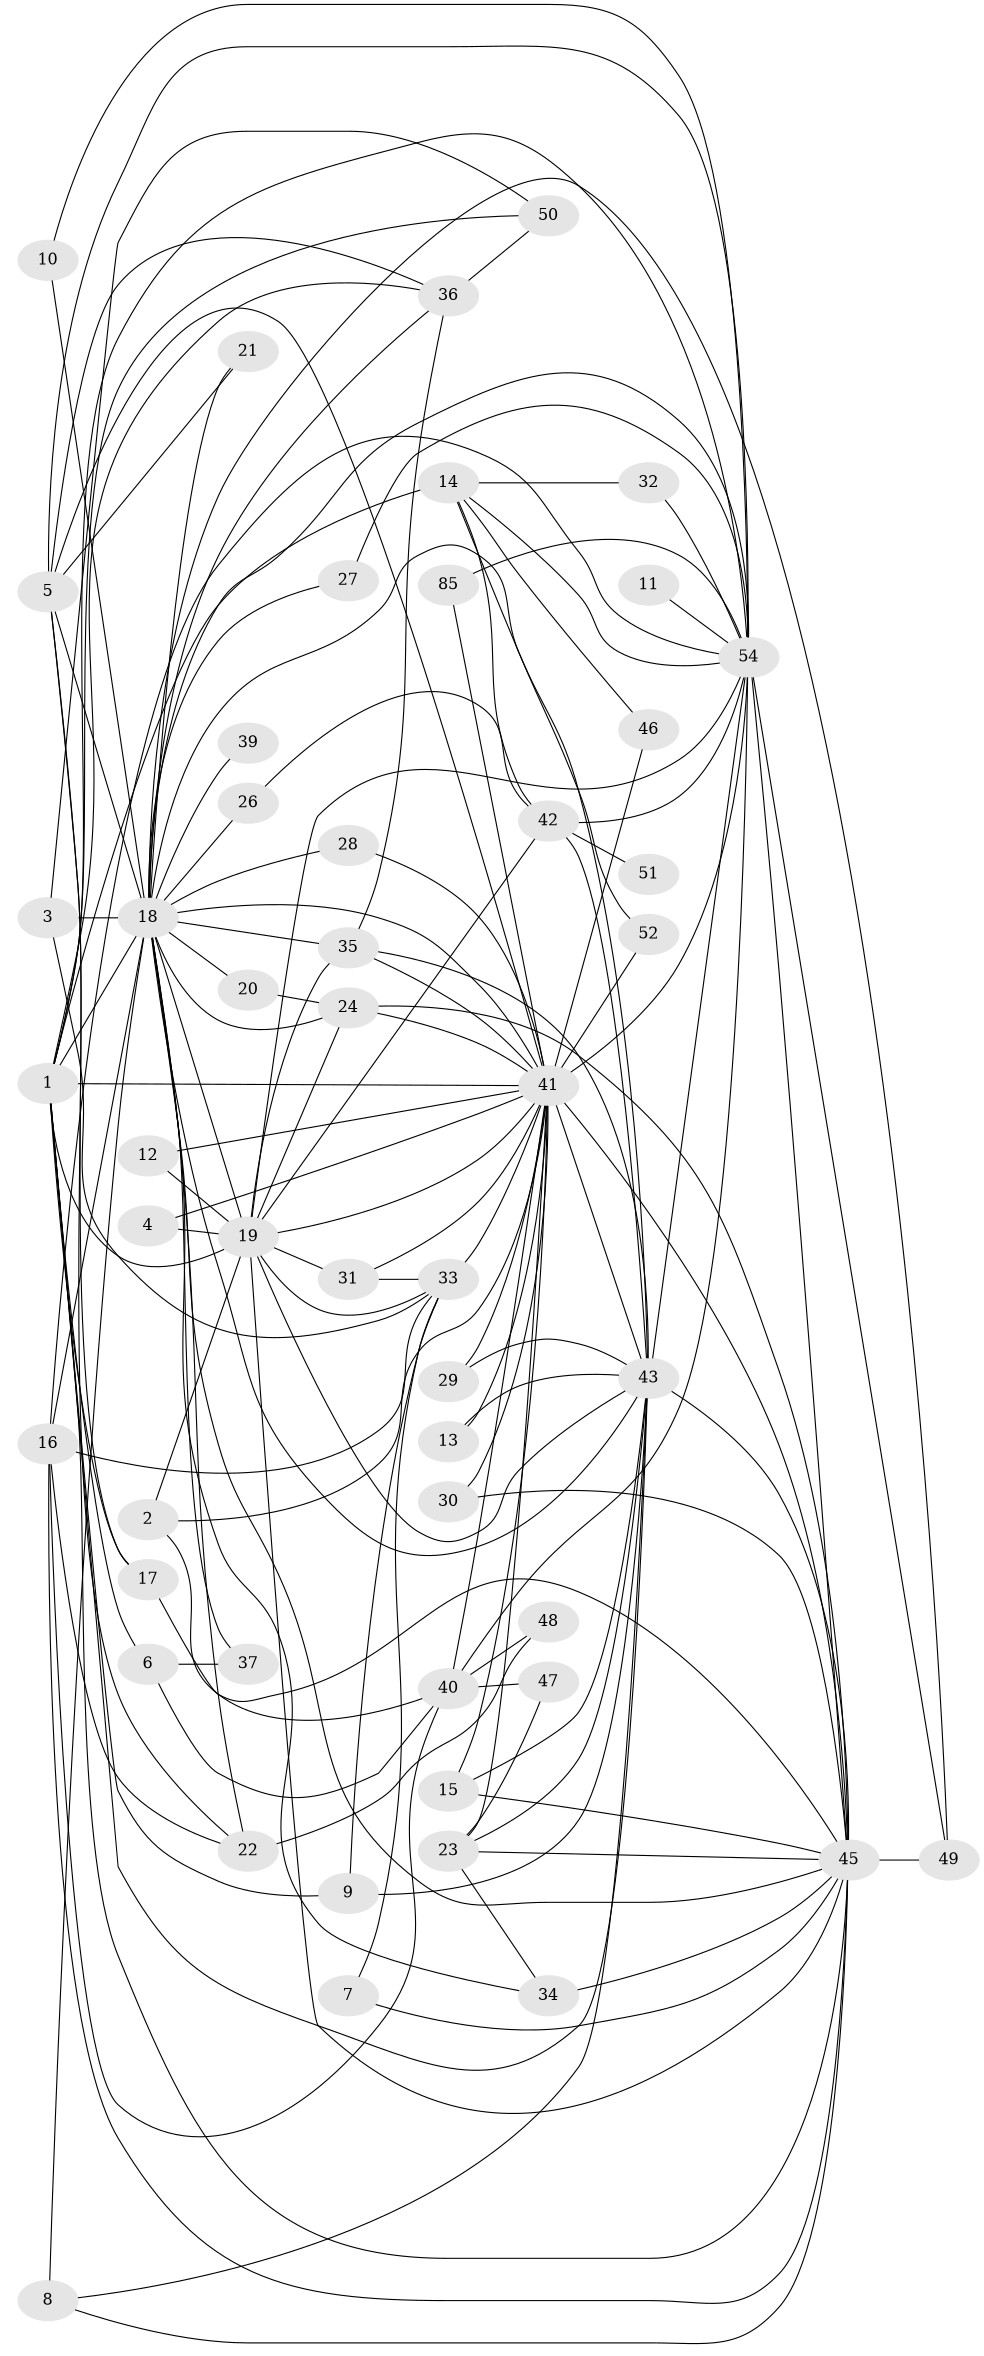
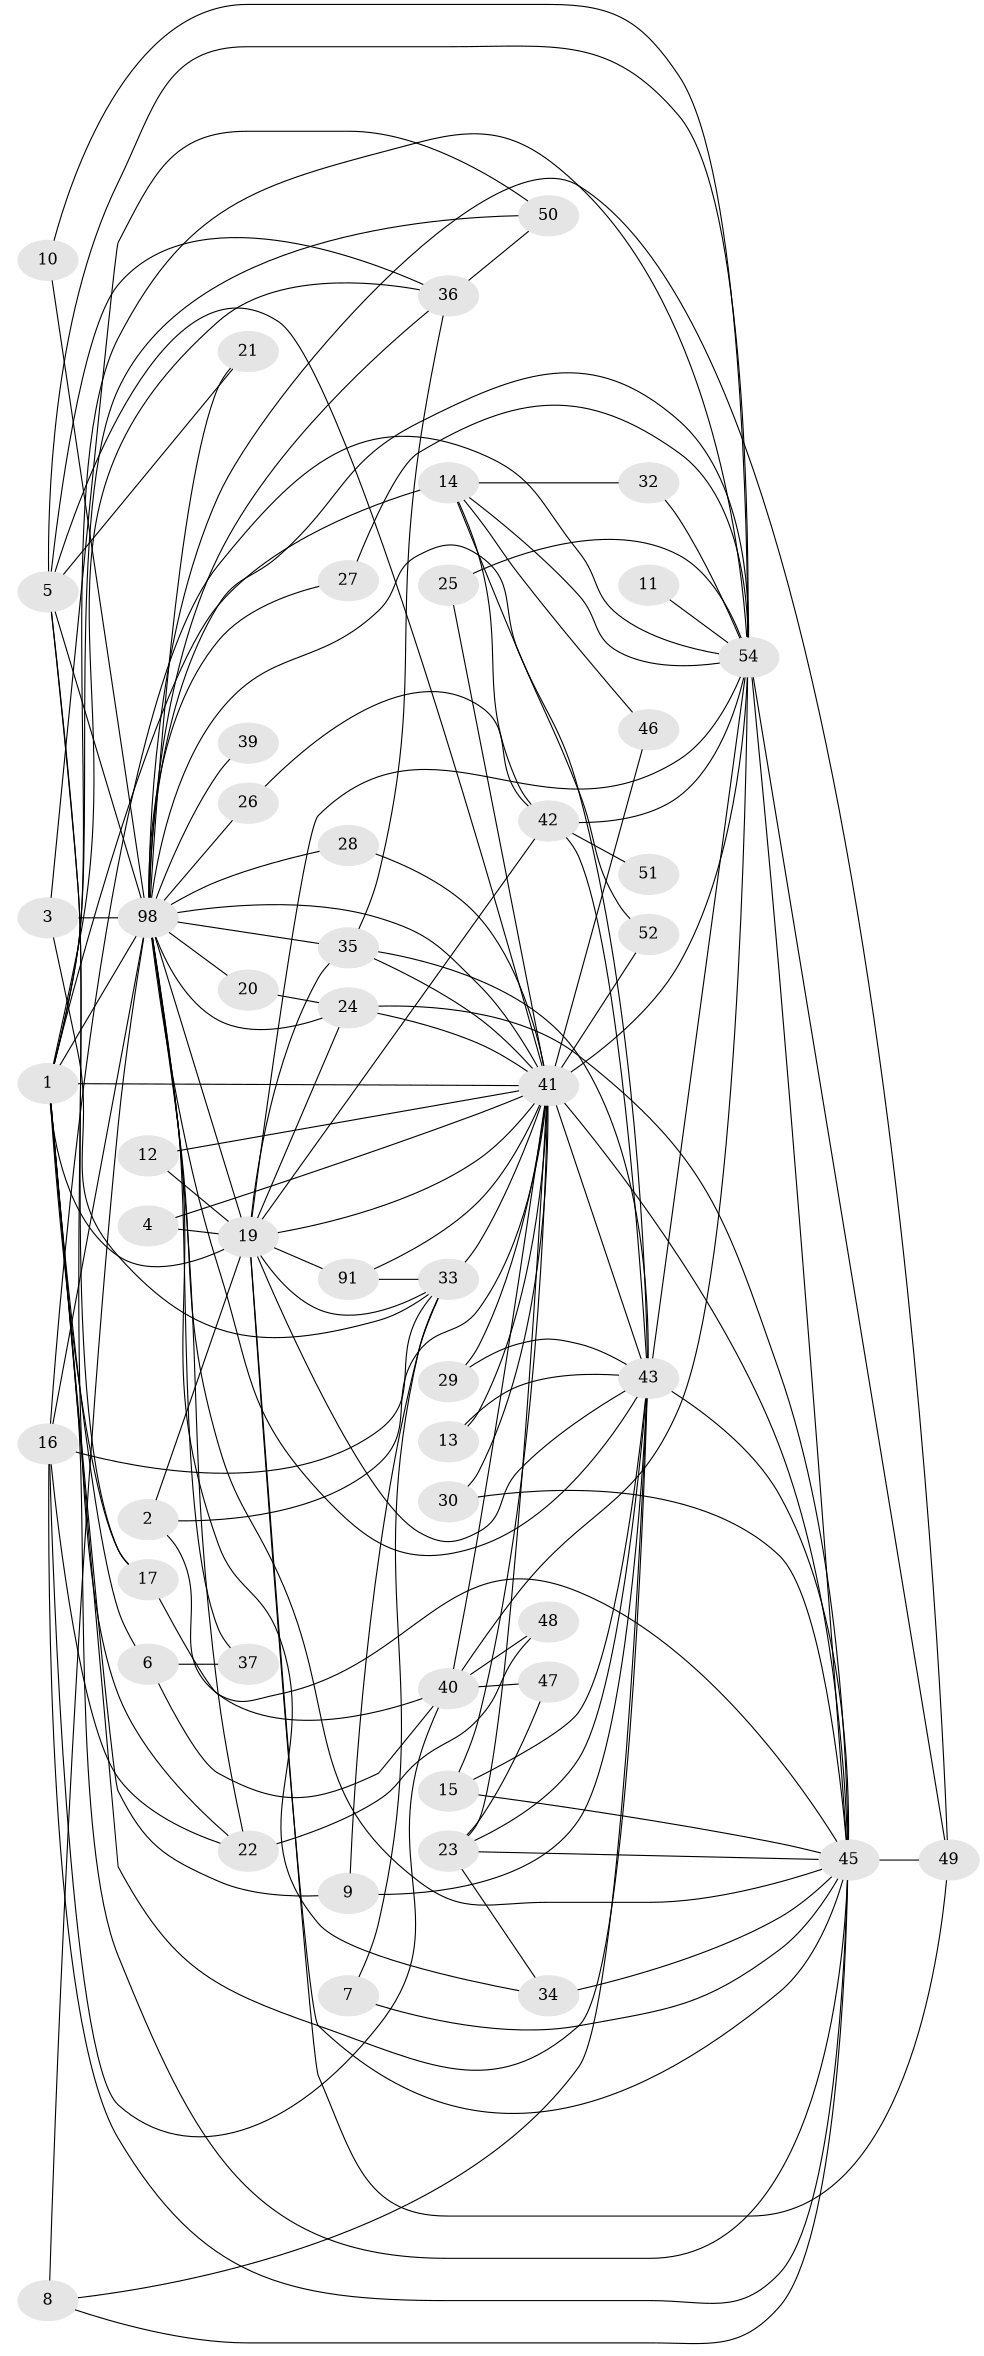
node "85": label "85" -> "25"
node "18": label "18" -> "98"
node "31": label "31" -> "91"
edge "19" -- "49": added
